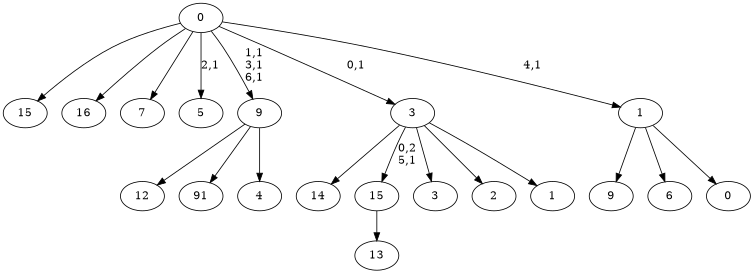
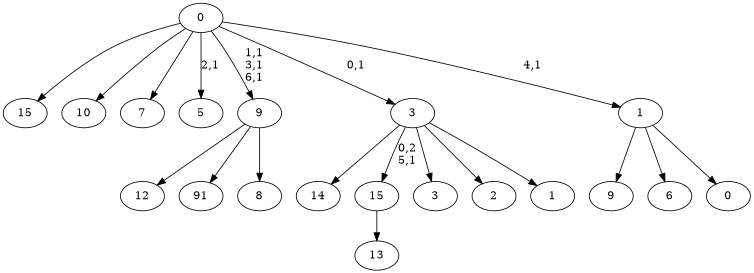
node "16": label "16" -> "10"
node "4": label "4" -> "8"
